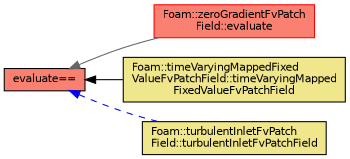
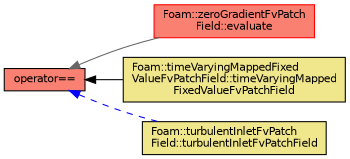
node "evaluate==": label "evaluate==" -> "operator=="
